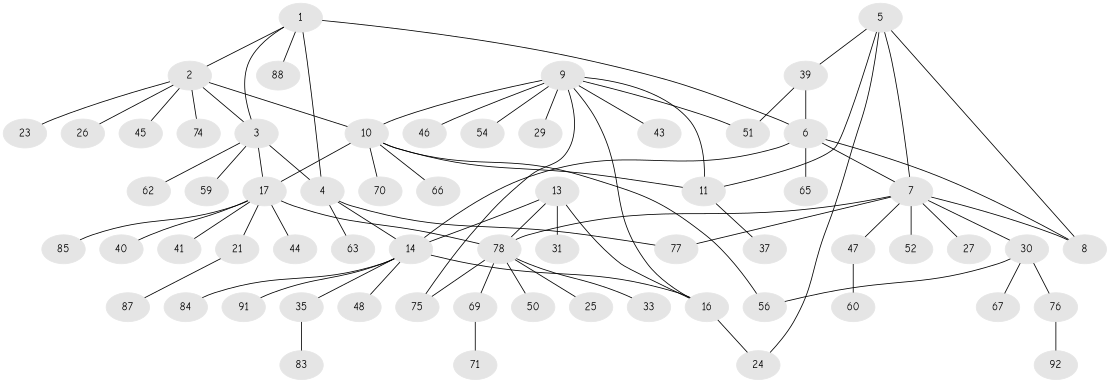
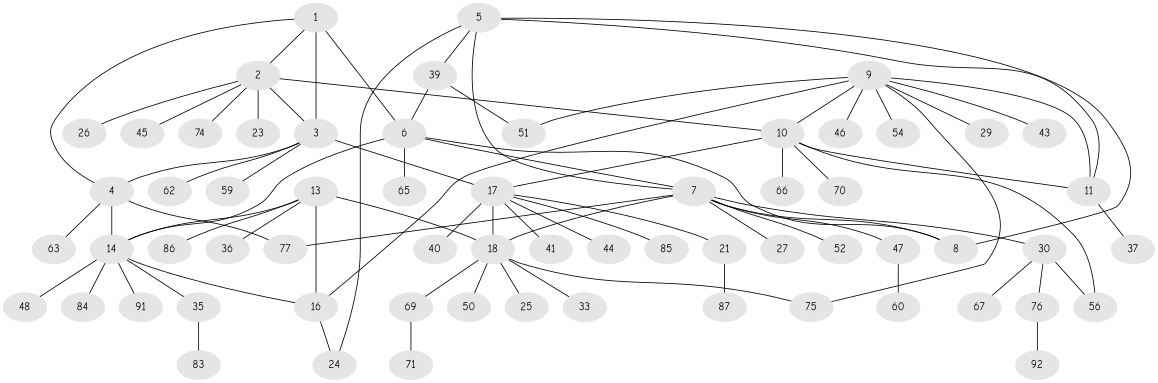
node "88": removed
node "86": added
node "78": label "78" -> "18"
node "31": label "31" -> "36"
